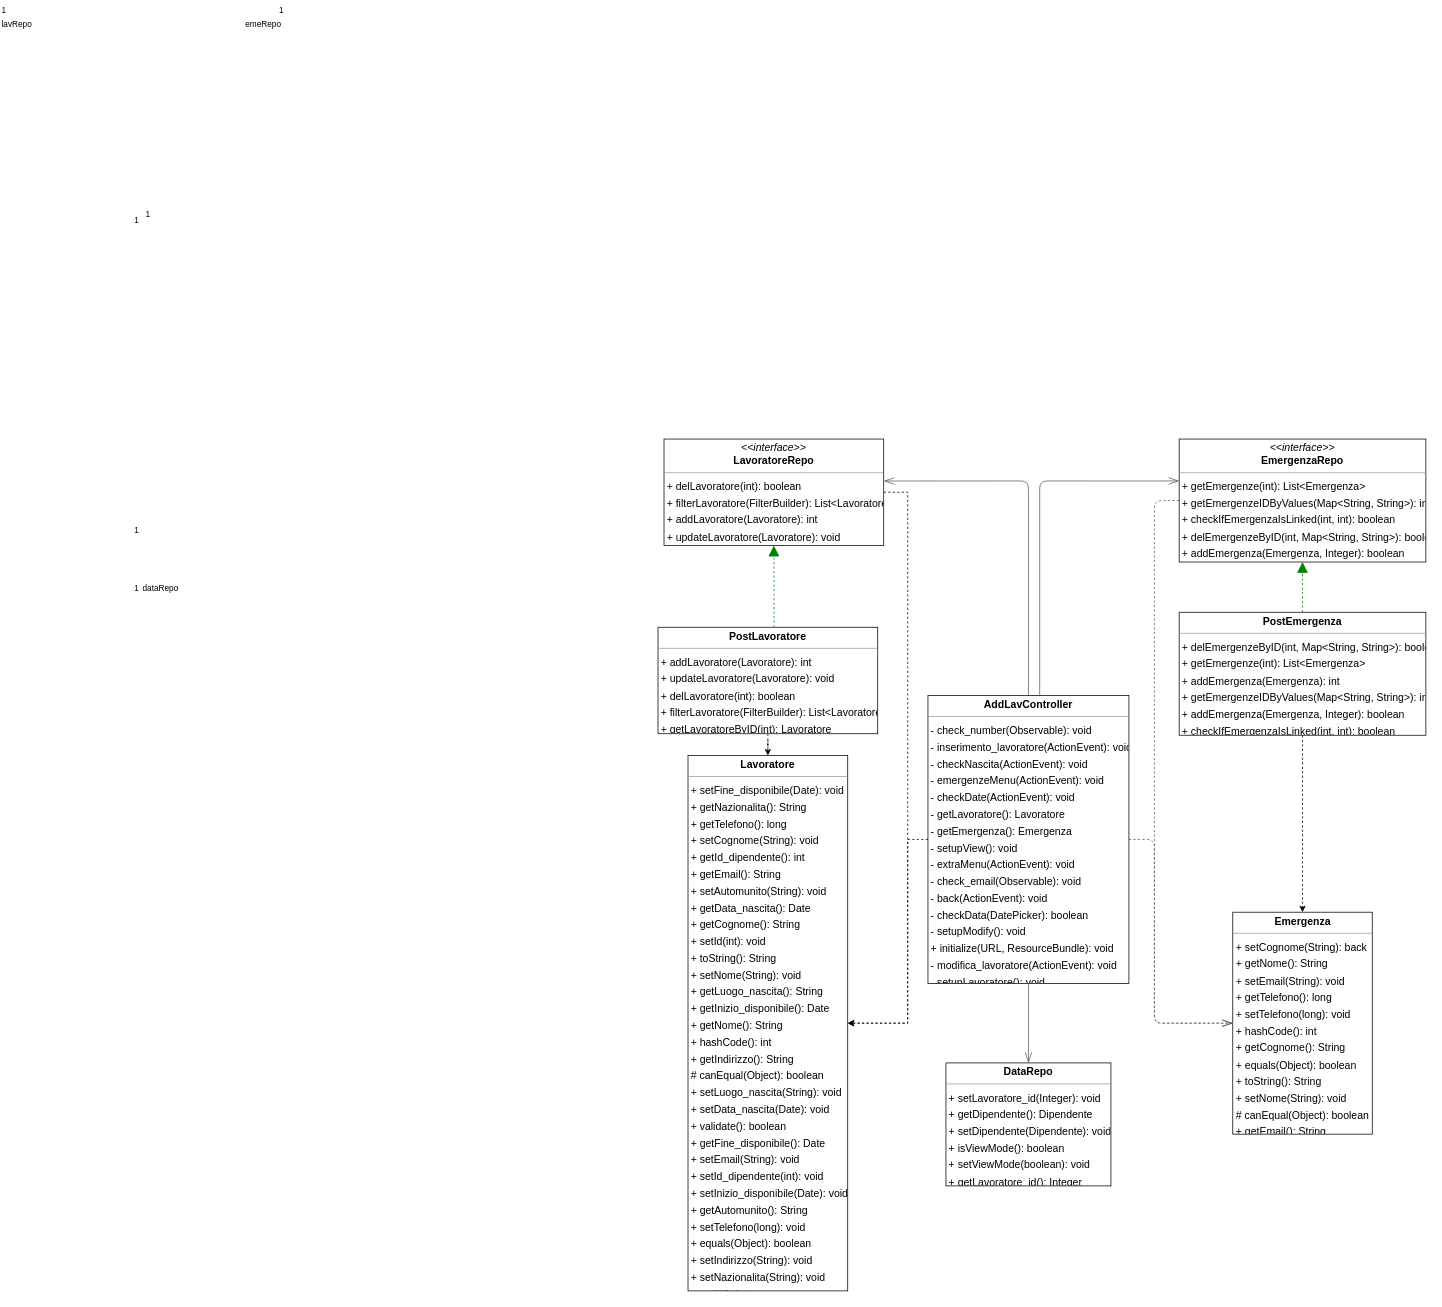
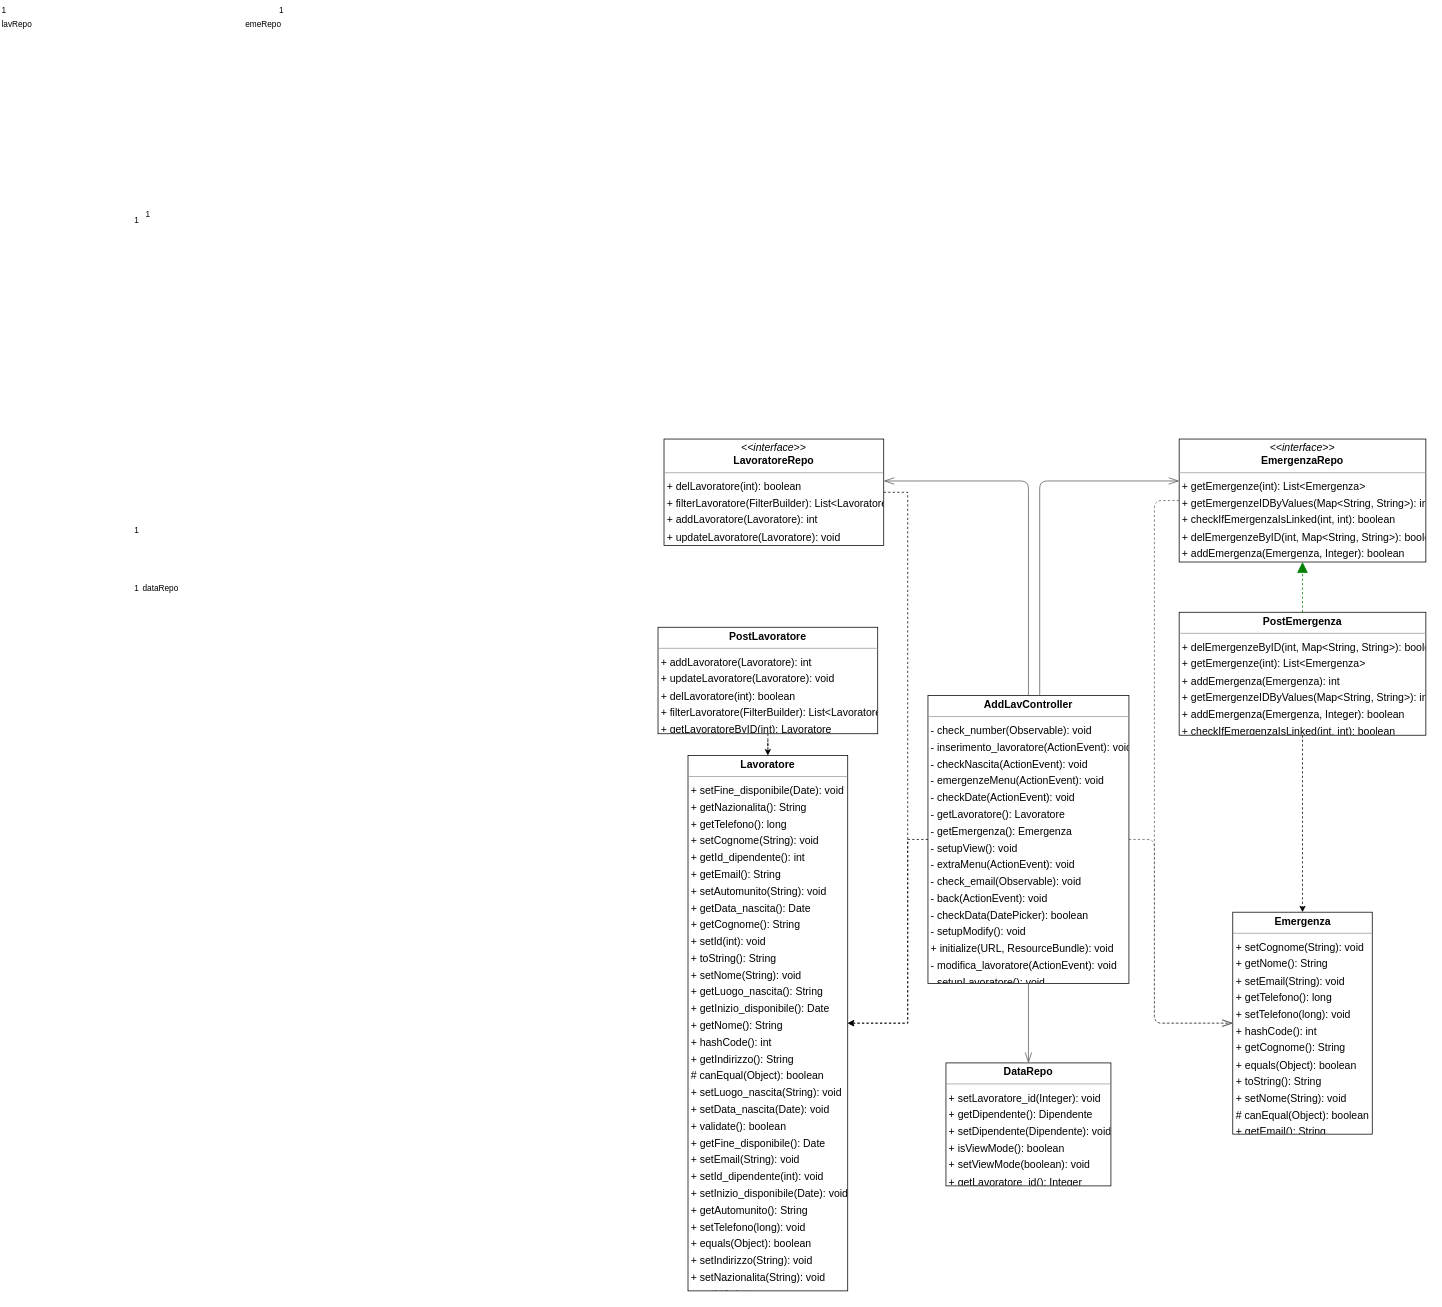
edge "PostLavoratore + addLavoratore(Lavoratore): int + updateLavoratore(Lavoratore): void + delLavoratore(int): boolean + filterLavoratore(FilterBuilder): List<Lavoratore> + getLavoratoreByID(int): Lavoratore" -> "<<interface>> LavoratoreRepo + delLavoratore(int): boolean + filterLavoratore(FilterBuilder): List<Lavoratore> + addLavoratore(Lavoratore): int + updateLavoratore(Lavoratore): void + getLavoratoreByID(int): Dipendente": removed
node "Emergenza + setCognome(String): back + getNome(): String + setEmail(String): void + getTelefono(): long + setTelefono(long): void + hashCode(): int + getCognome(): String + equals(Object): boolean + toString(): String + setNome(String): void # canEqual(Object): boolean + getEmail(): String": label "Emergenza + setCognome(String): back + getNome(): String + setEmail(String): void + getTelefono(): long + setTelefono(long): void + hashCode(): int + getCognome(): String + equals(Object): boolean + toString(): String + setNome(String): void # canEqual(Object): boolean + getEmail(): String" -> "Emergenza + setCognome(String): void + getNome(): String + setEmail(String): void + getTelefono(): long + setTelefono(long): void + hashCode(): int + getCognome(): String + equals(Object): boolean + toString(): String + setNome(String): void # canEqual(Object): boolean + getEmail(): String"
